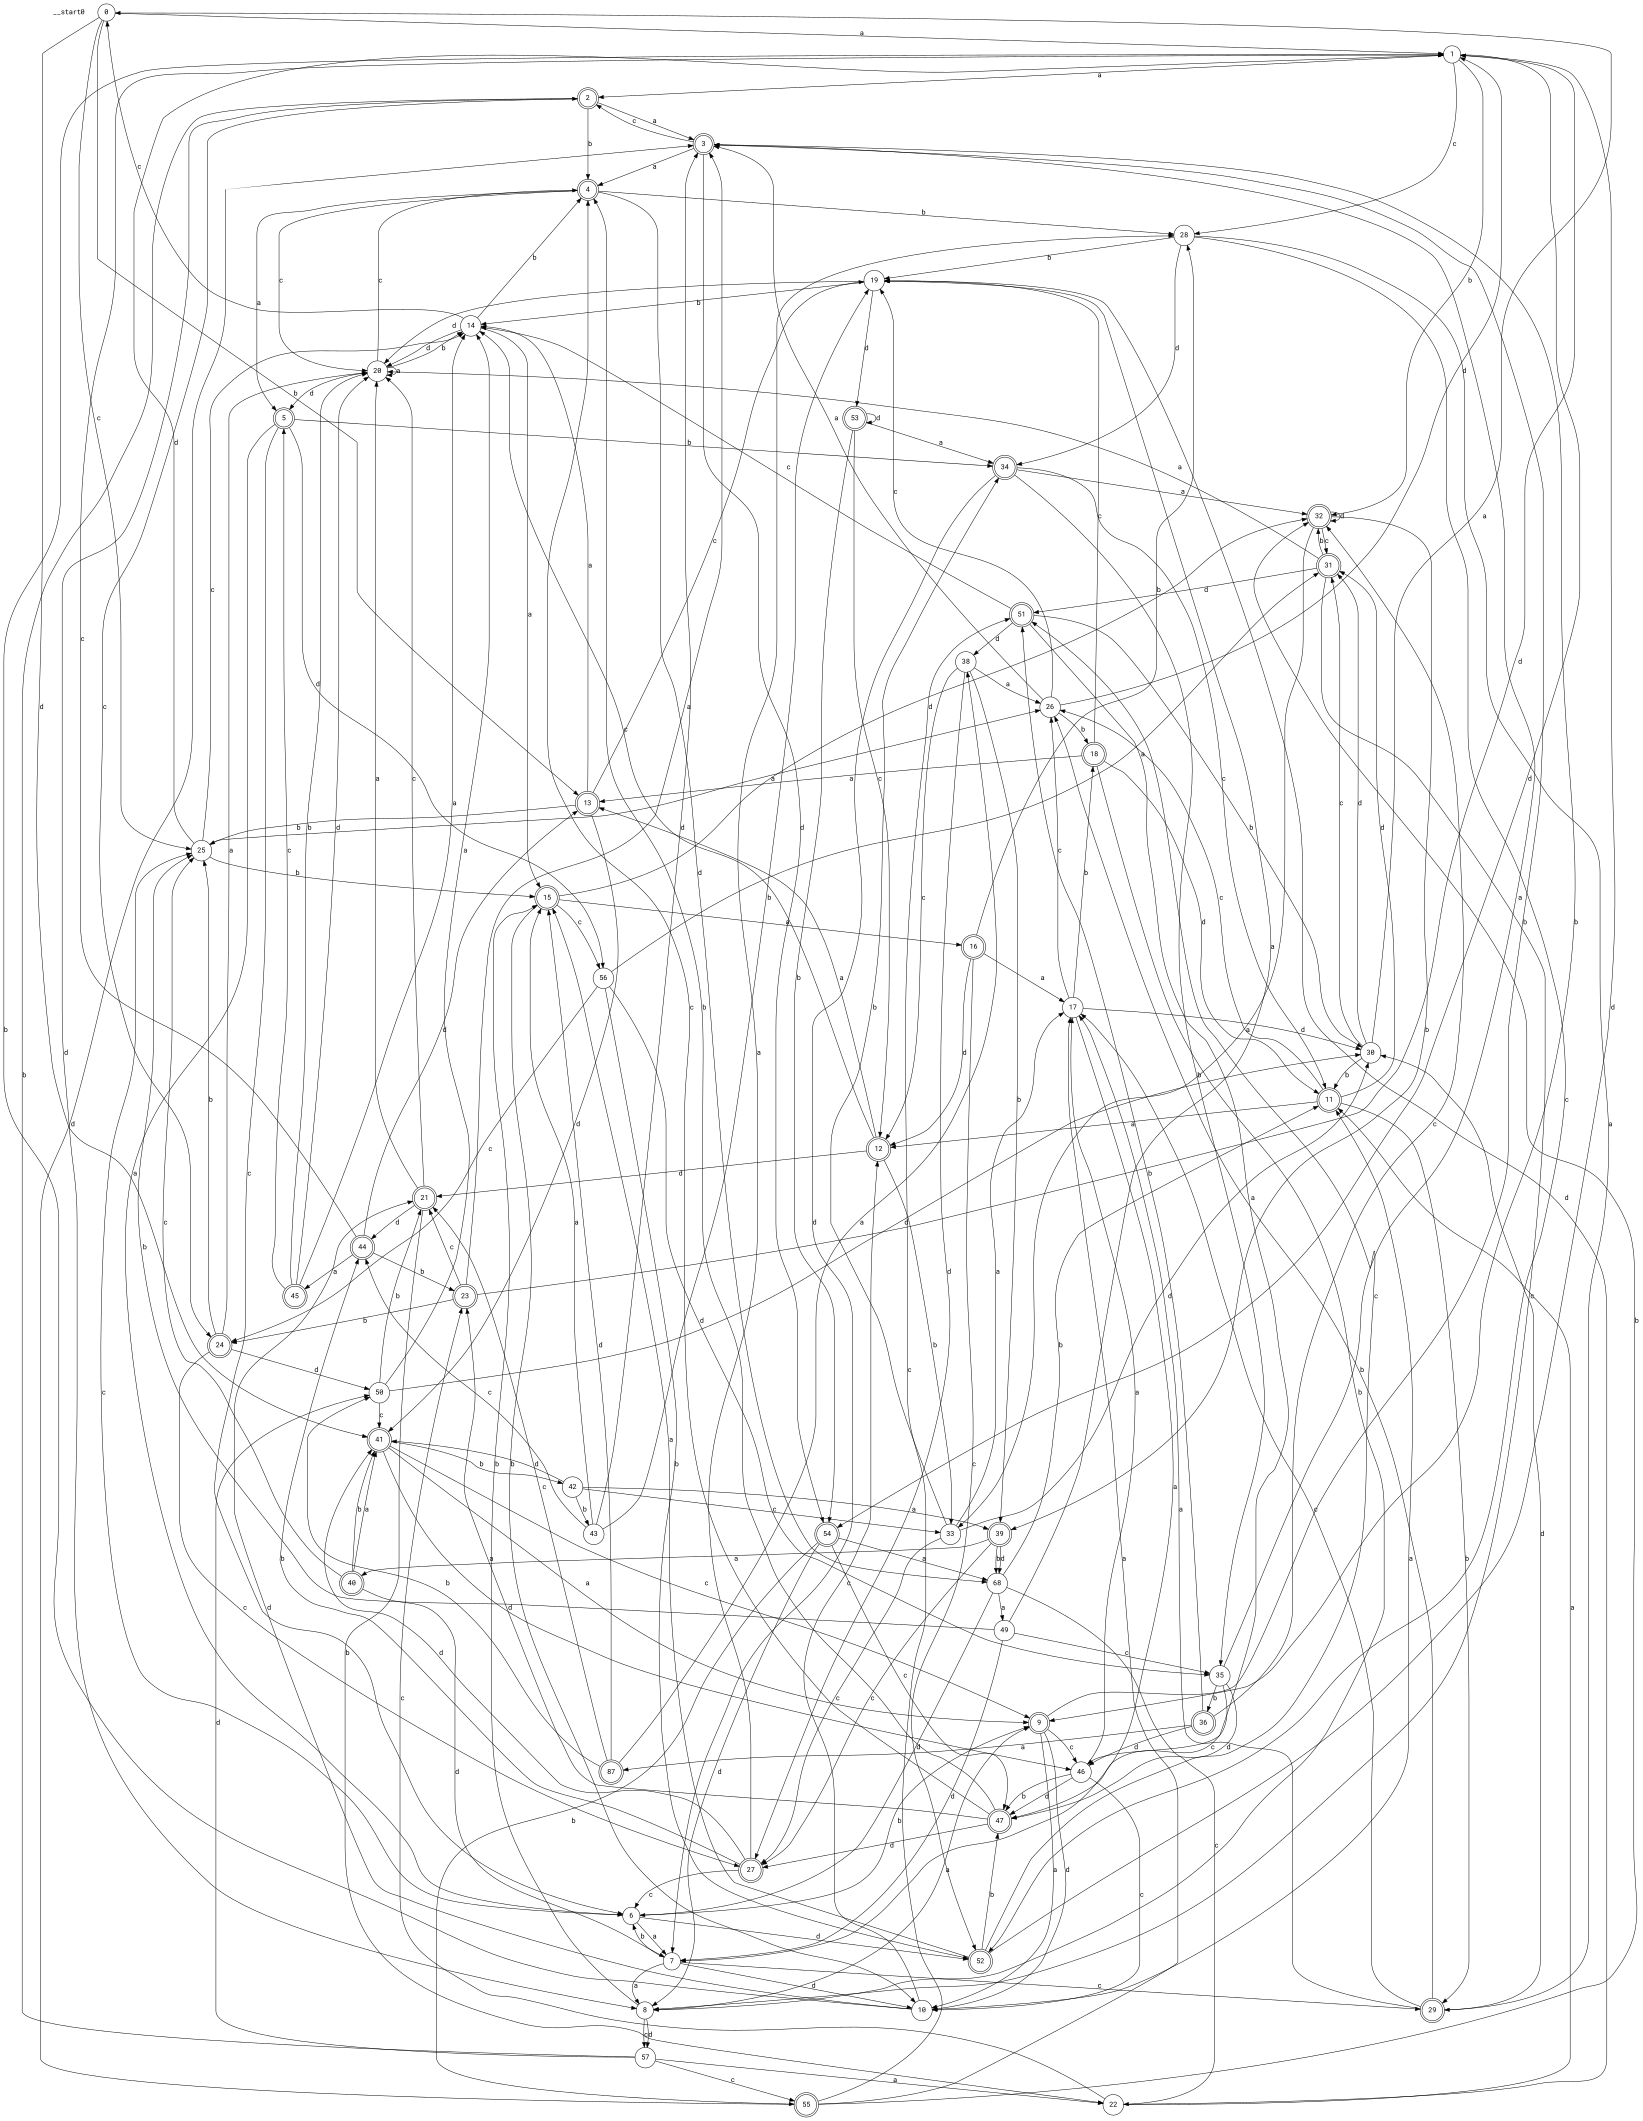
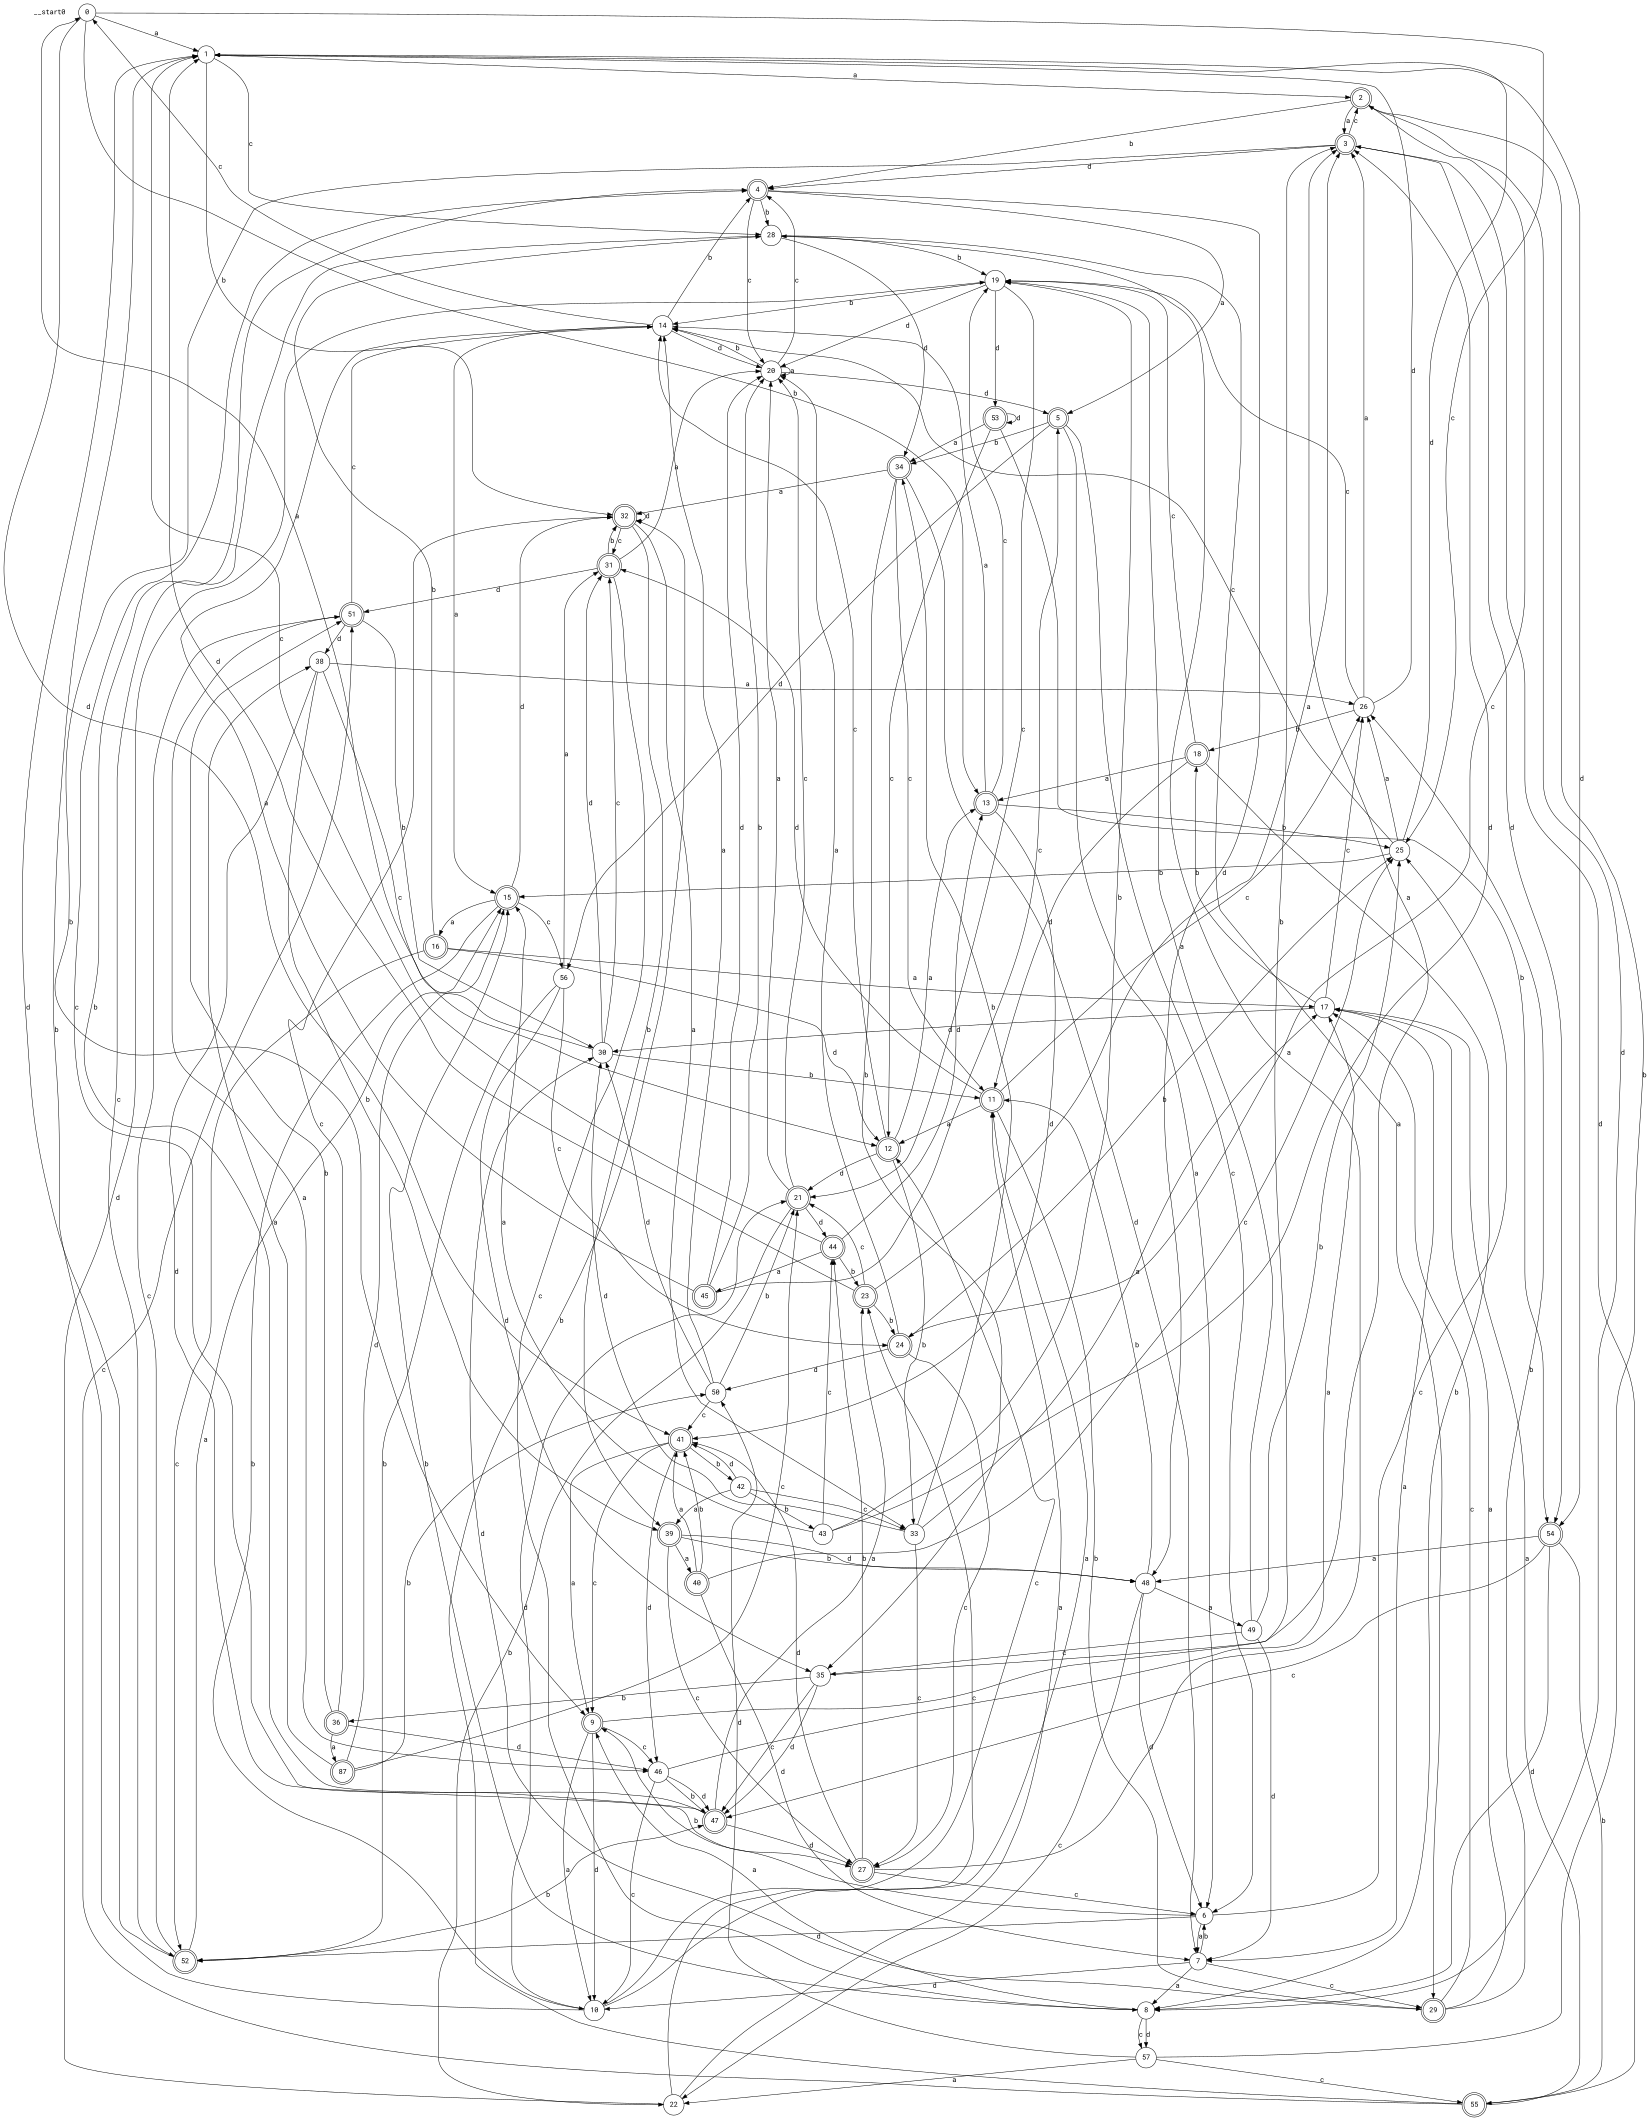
edge "3" -> "4": label "a" -> "d"
edge "19" -> "21": added, label "c"
node "68": label "68" -> "48"
